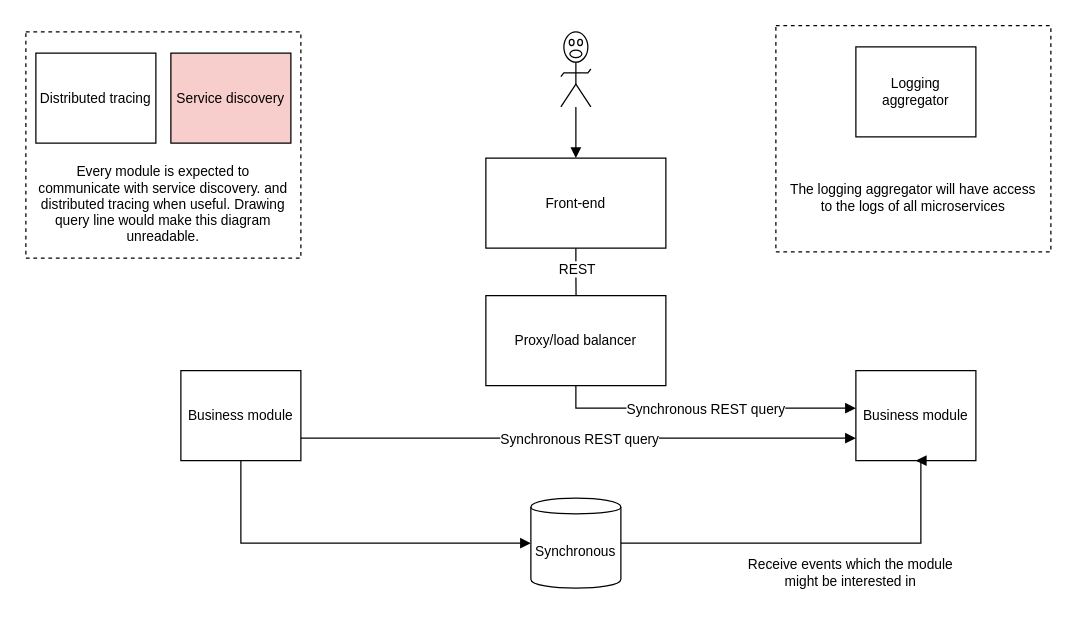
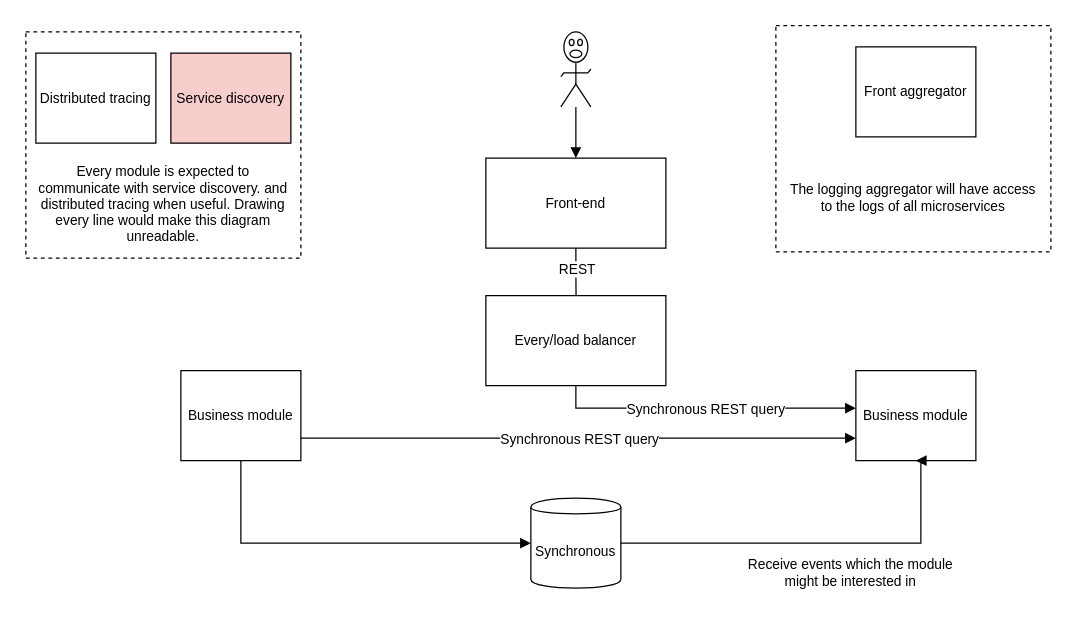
node "Logging aggregator": label "Logging aggregator" -> "Front aggregator"
node "Every module is expected to communicate with service discovery. and distributed tracing when useful. Drawing query line would make this diagram unreadable.": label "Every module is expected to communicate with service discovery. and distributed tracing when useful. Drawing query line would make this diagram unreadable." -> "Every module is expected to communicate with service discovery. and distributed tracing when useful. Drawing every line would make this diagram unreadable."
node "Proxy/load balancer": label "Proxy/load balancer" -> "Every/load balancer"
